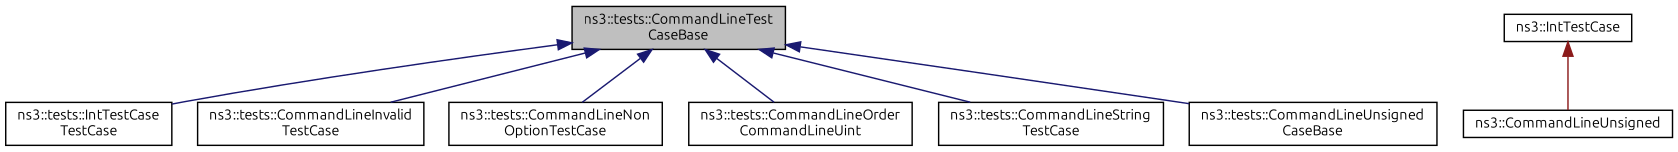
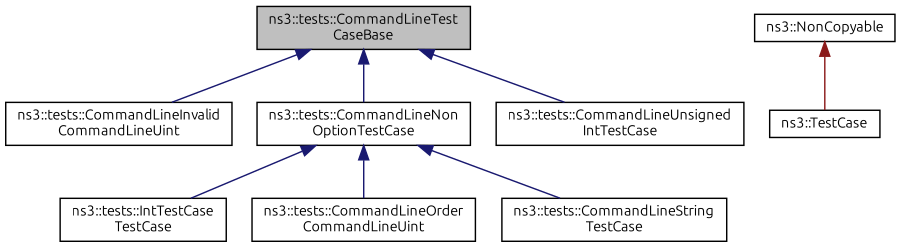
node "ns3::IntTestCase": label "ns3::IntTestCase" -> "ns3::NonCopyable"
edge "ns3::tests::IntTestCase TestCase" -> "ns3::tests::CommandLineTest CaseBase": now "ns3::tests::IntTestCase TestCase" -> "ns3::tests::CommandLineNon OptionTestCase"
edge "ns3::tests::CommandLineString TestCase" -> "ns3::tests::CommandLineTest CaseBase": now "ns3::tests::CommandLineString TestCase" -> "ns3::tests::CommandLineNon OptionTestCase"
edge "ns3::tests::CommandLineOrder CommandLineUint" -> "ns3::tests::CommandLineTest CaseBase": now "ns3::tests::CommandLineOrder CommandLineUint" -> "ns3::tests::CommandLineNon OptionTestCase"
node "ns3::tests::CommandLineInvalid TestCase": label "ns3::tests::CommandLineInvalid TestCase" -> "ns3::tests::CommandLineInvalid CommandLineUint"
node "ns3::tests::CommandLineUnsigned CaseBase": label "ns3::tests::CommandLineUnsigned CaseBase" -> "ns3::tests::CommandLineUnsigned IntTestCase"
node "ns3::CommandLineUnsigned": label "ns3::CommandLineUnsigned" -> "ns3::TestCase"
